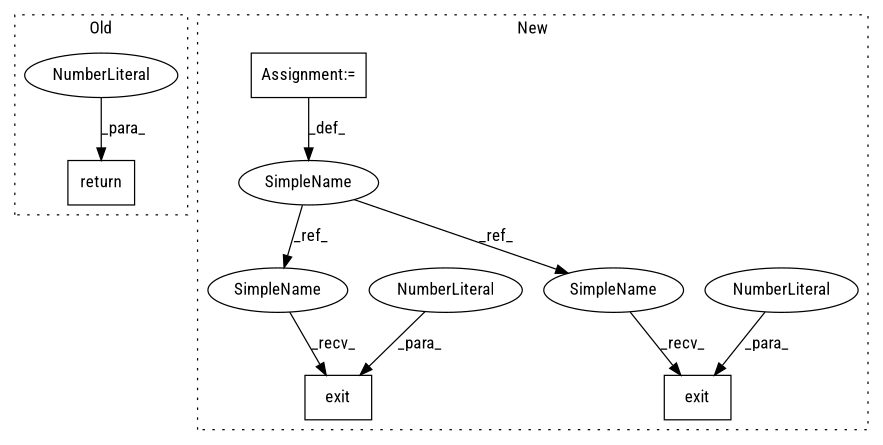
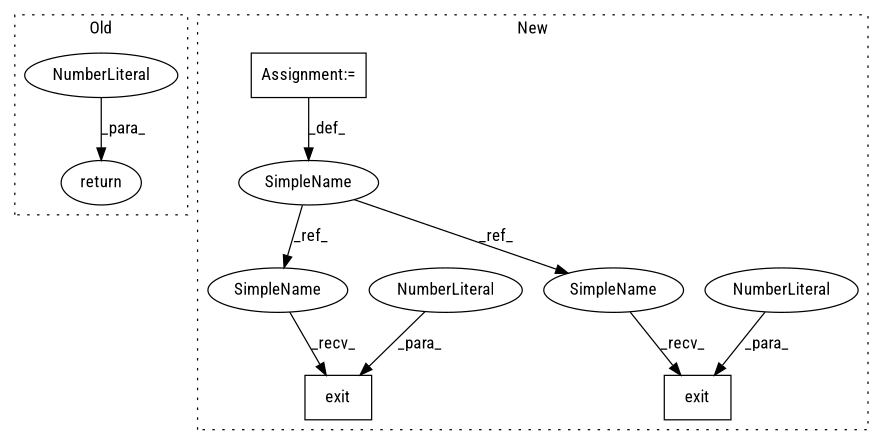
node "return": shape box -> ellipse
